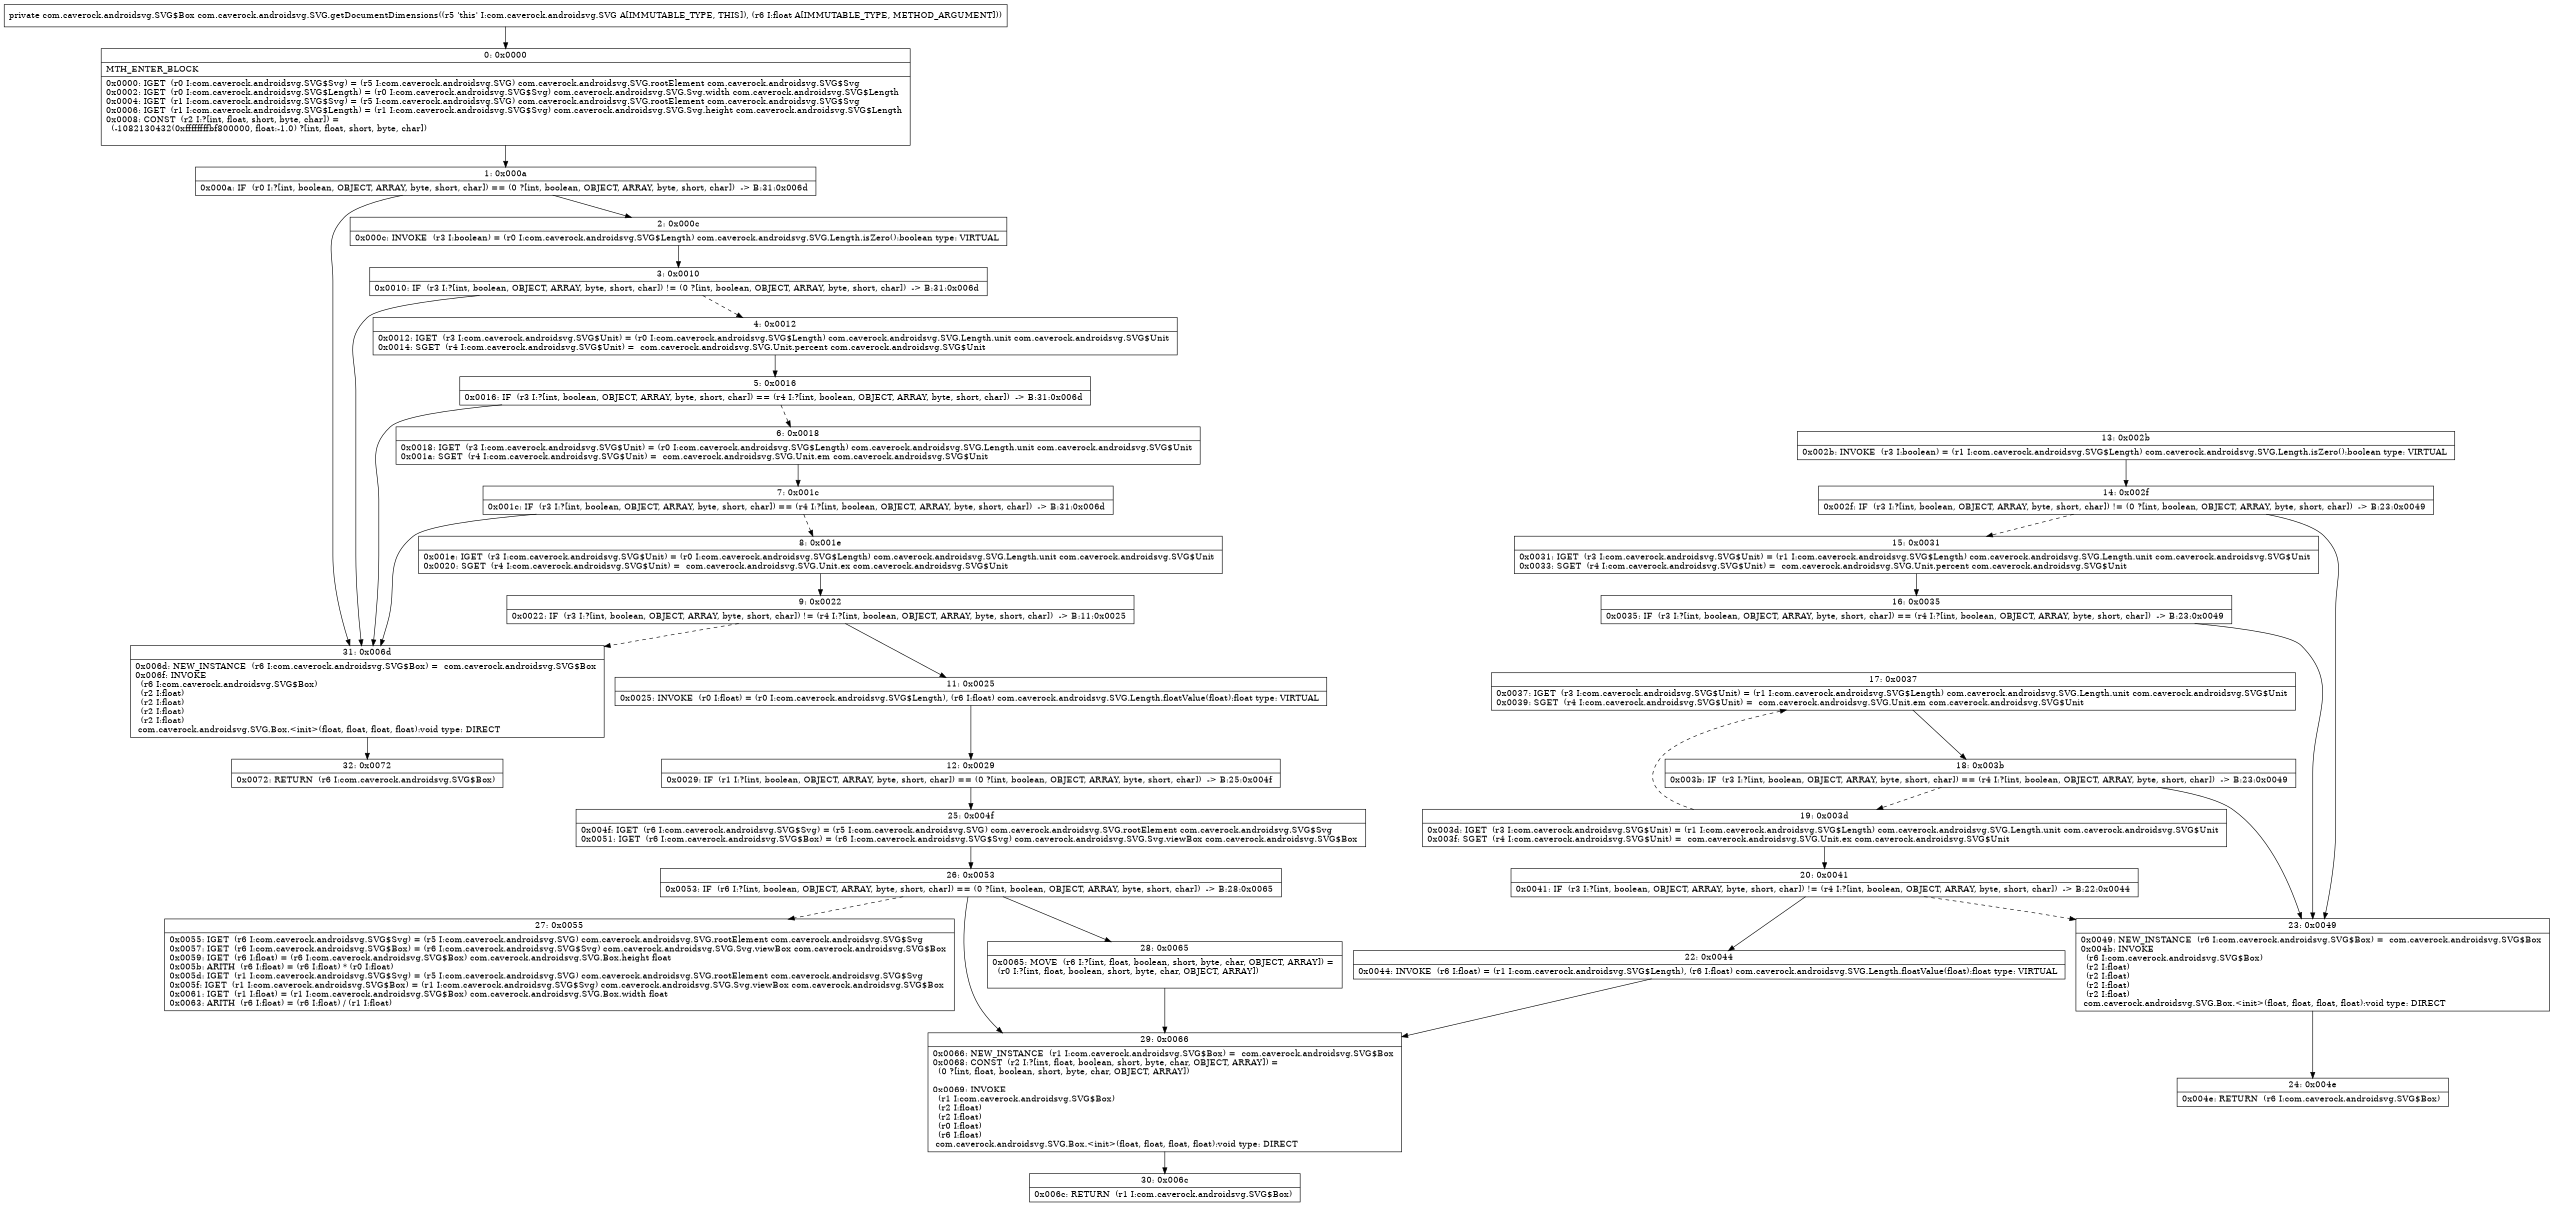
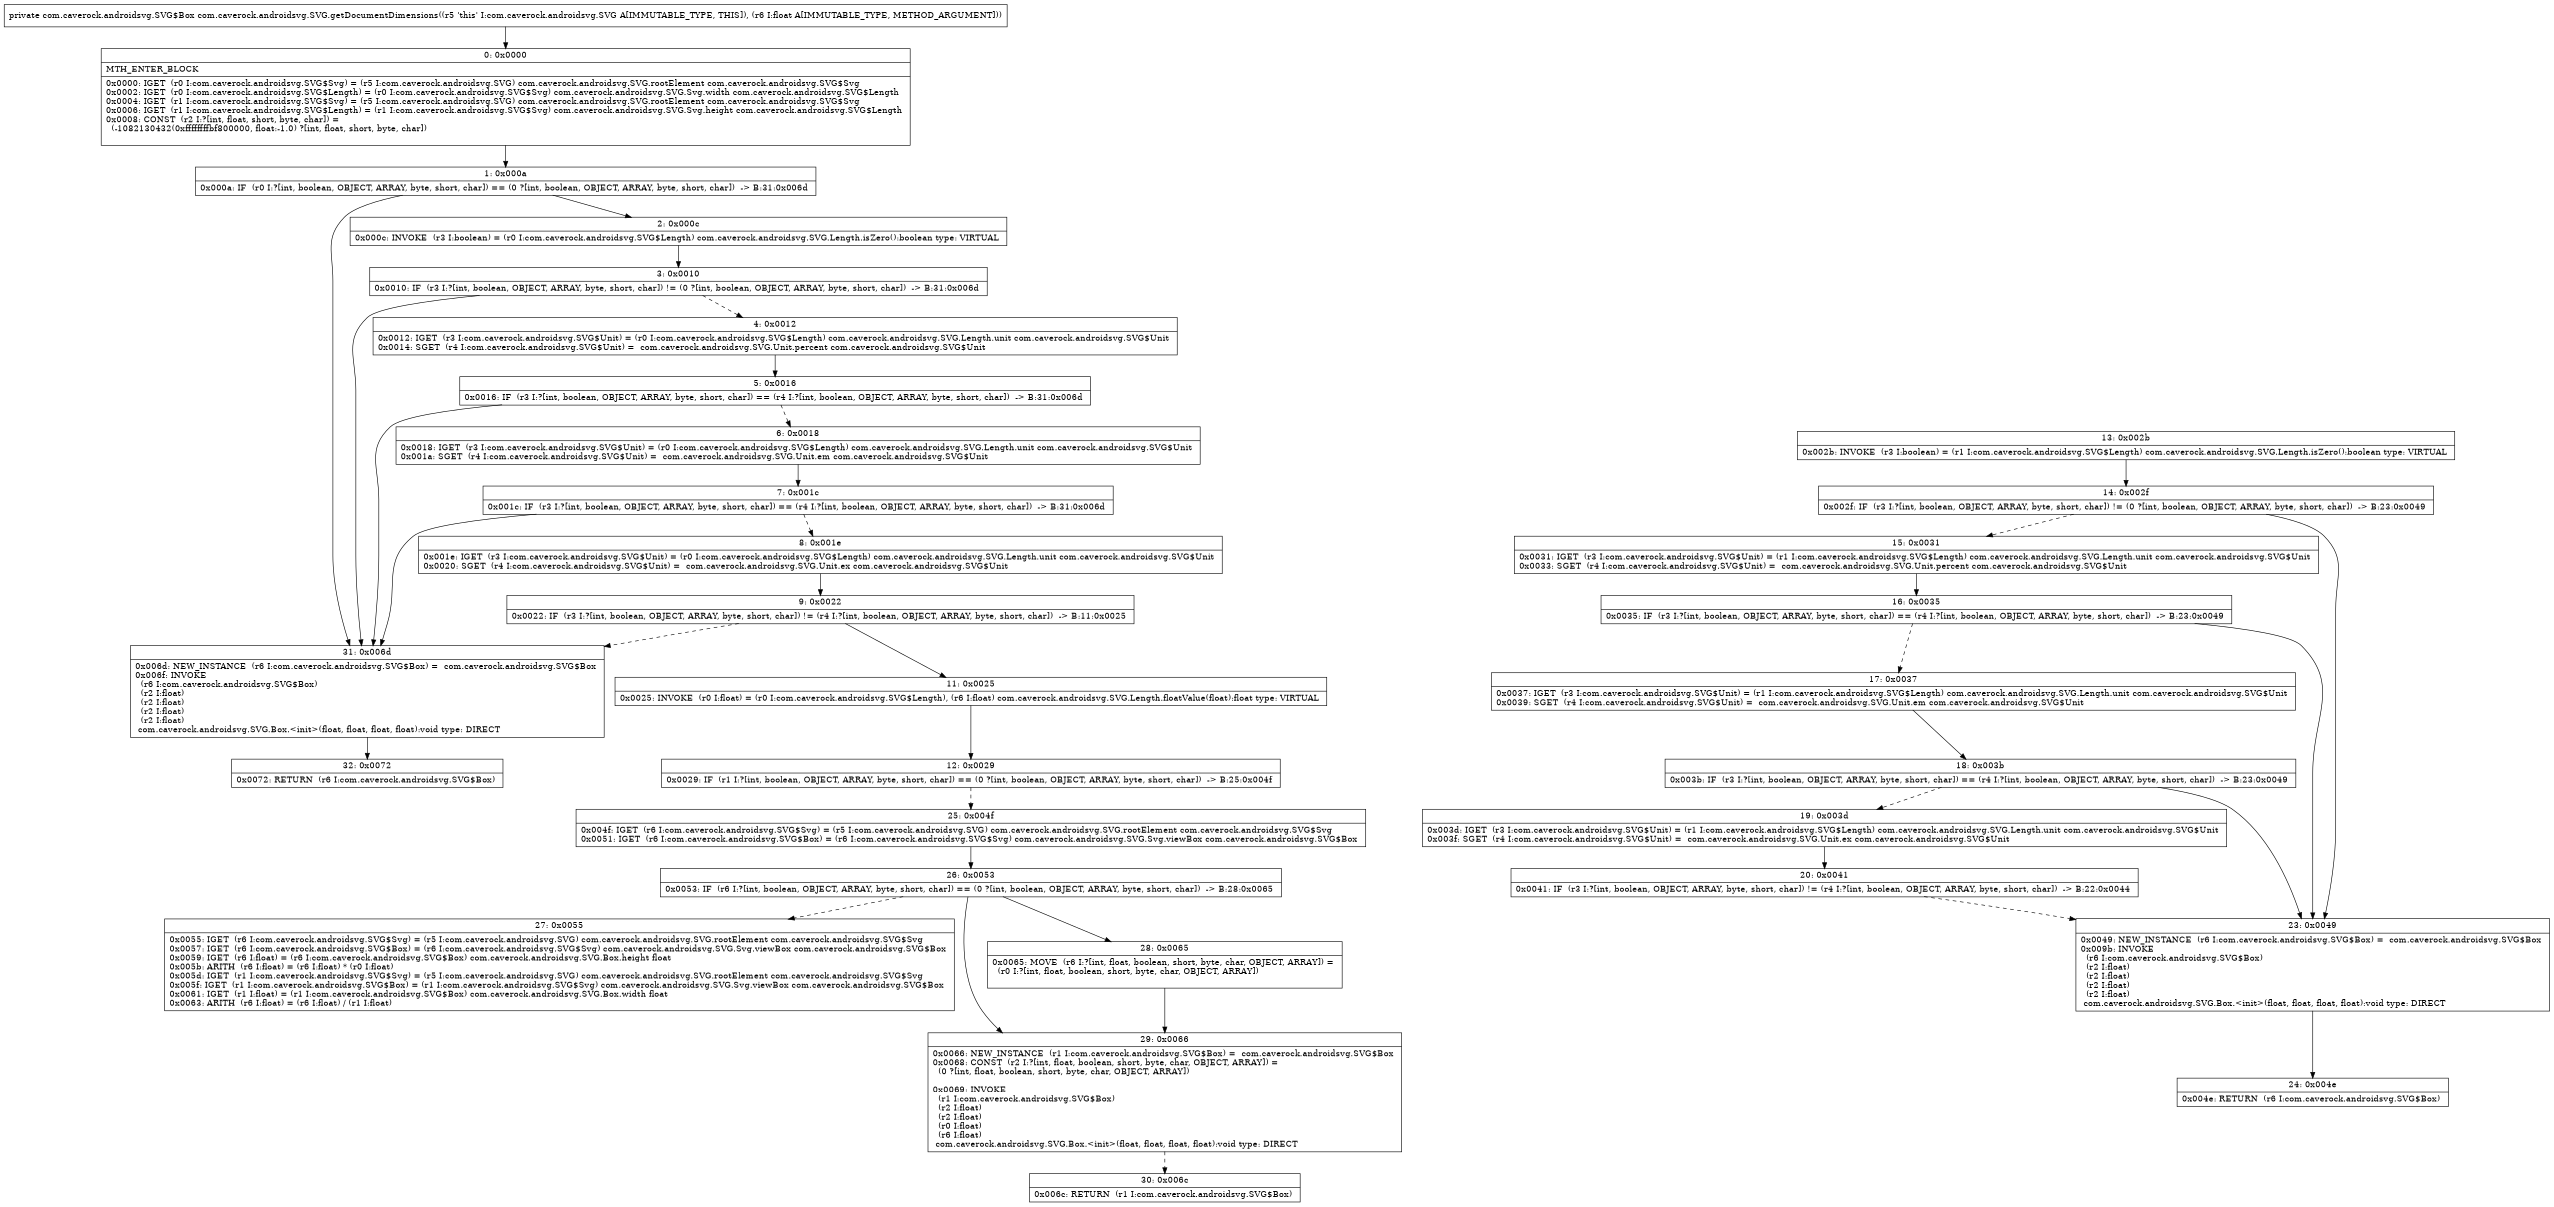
edge "19: 0x003d" -> "17: 0x0037": now "16: 0x0035" -> "17: 0x0037"
edge "12: 0x0029" -> "25: 0x004f": style solid -> dashed
node "23: 0x0049": text "0x004b: INVOKE" -> "0x009b: INVOKE"
node "22: 0x0044": removed
edge "29: 0x0066" -> "30: 0x006c": style solid -> dashed
